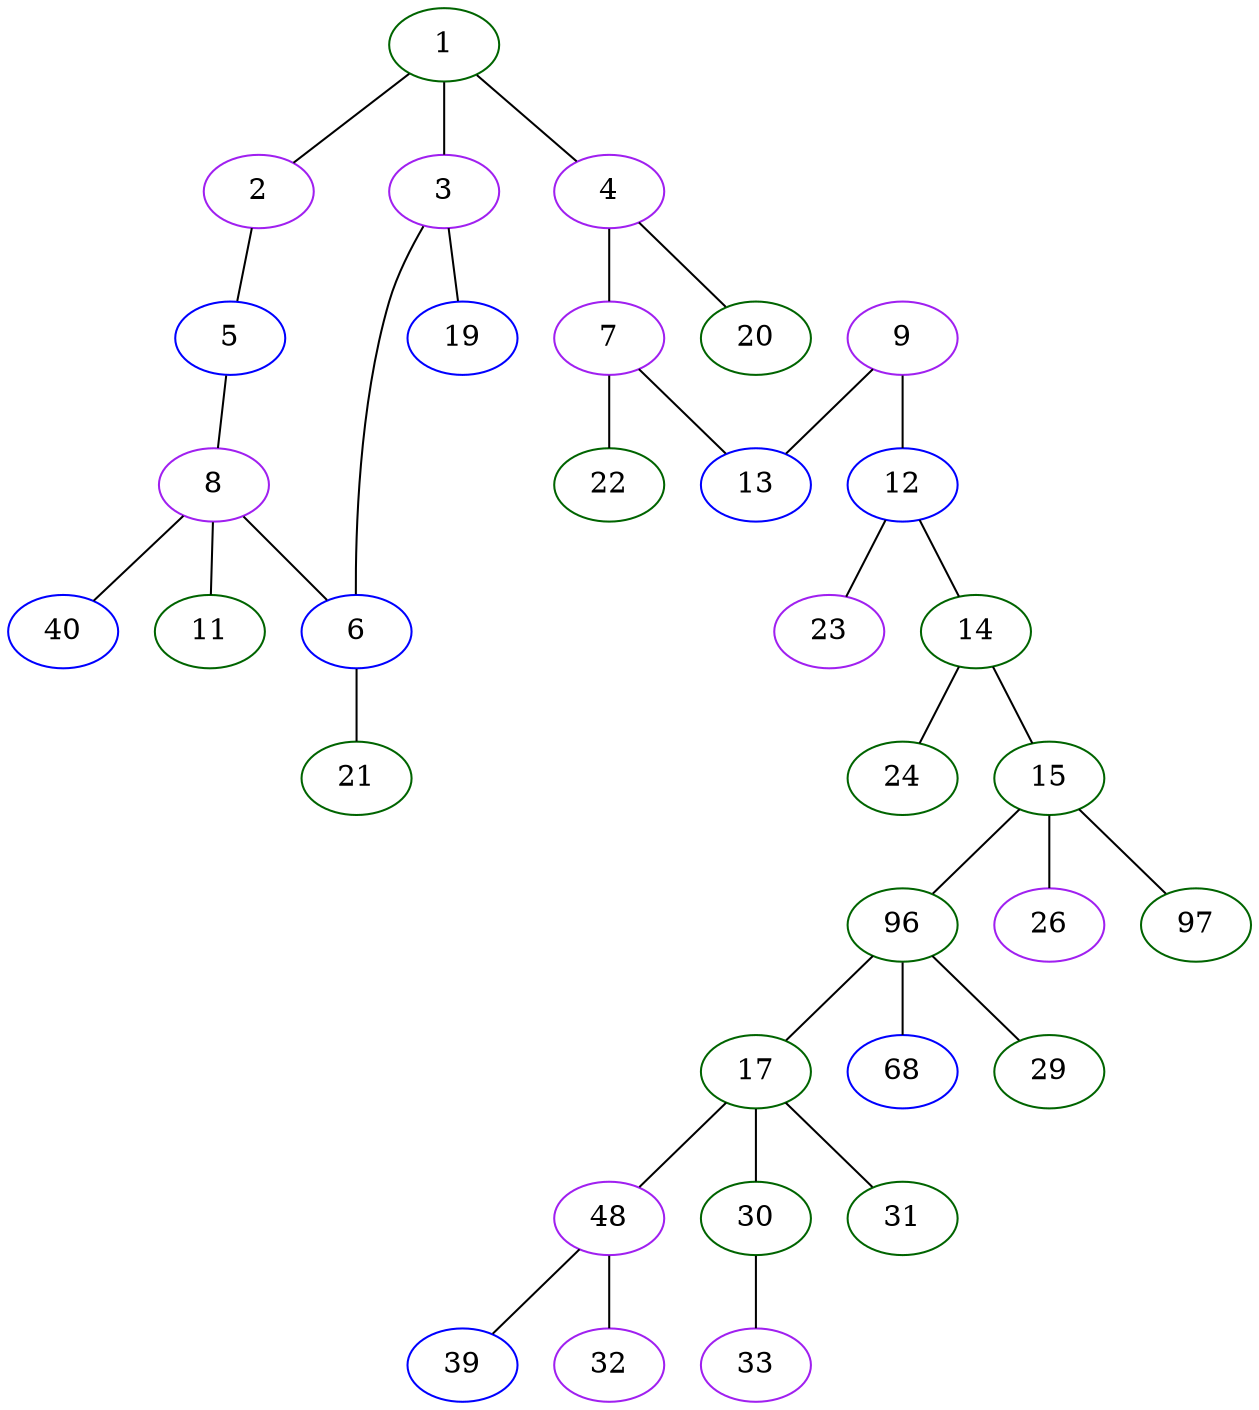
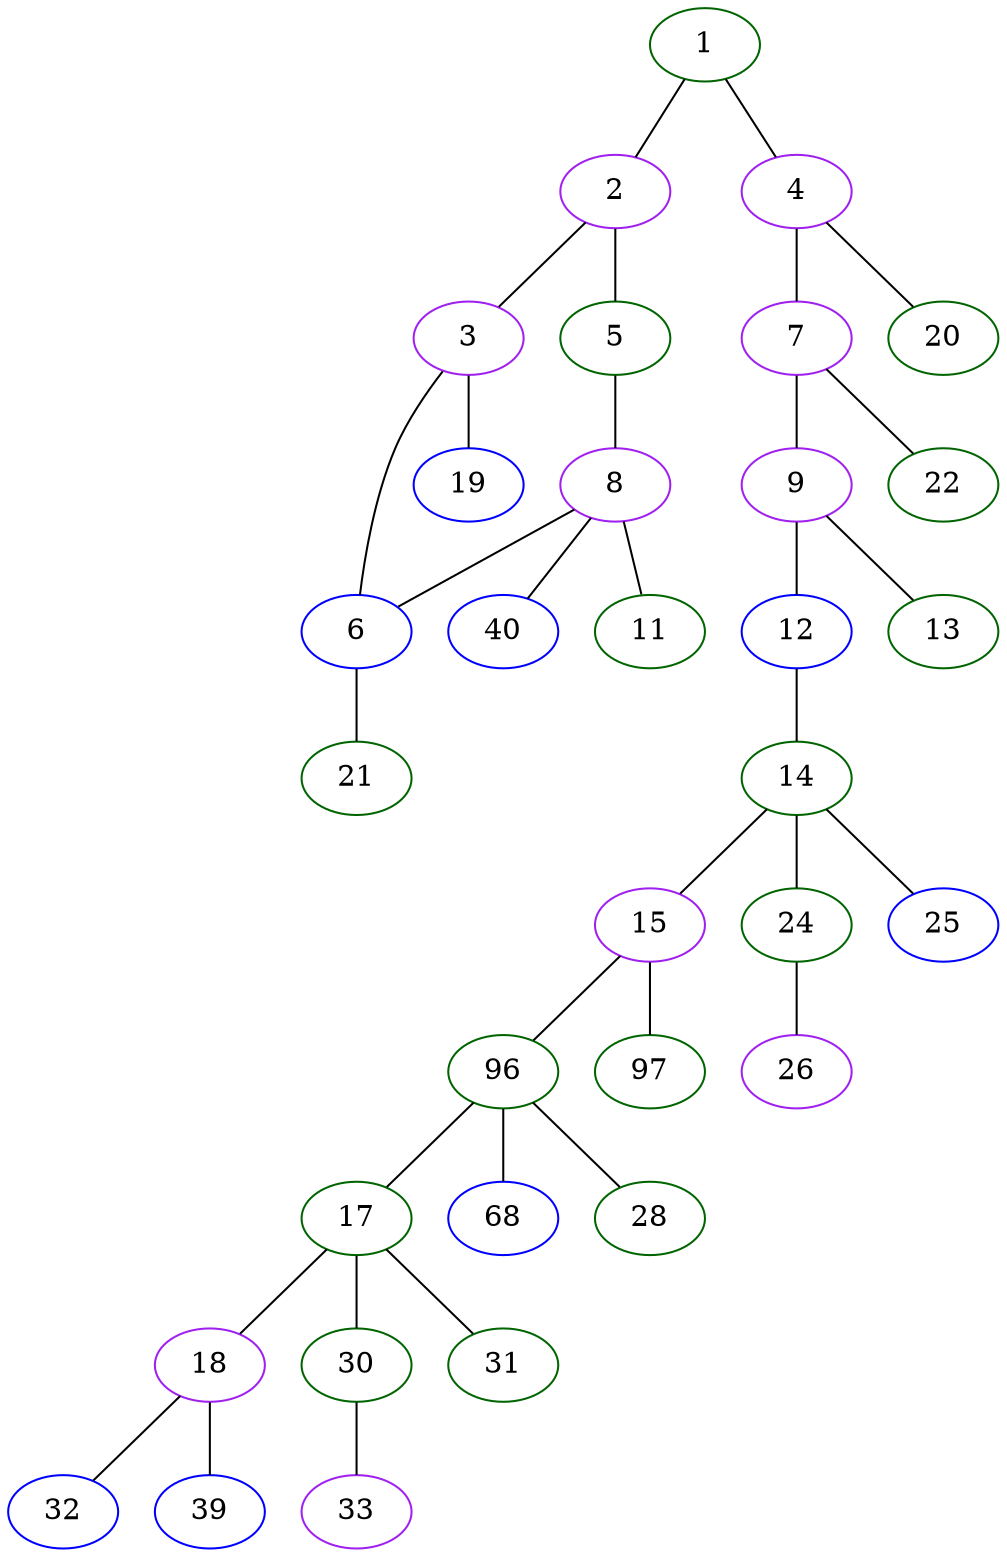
edge "1" -- "3": now "2" -- "3"
node "5": color blue -> darkgreen
edge "7" -- "13": now "7" -- "9"
node "13": color blue -> darkgreen
node "23": removed
node "15": color darkgreen -> purple
edge "15" -- "26": now "24" -- "26"
node "25": added
node "29": label "29" -> "28"
node "48": label "48" -> "18"
node "32": color purple -> blue
